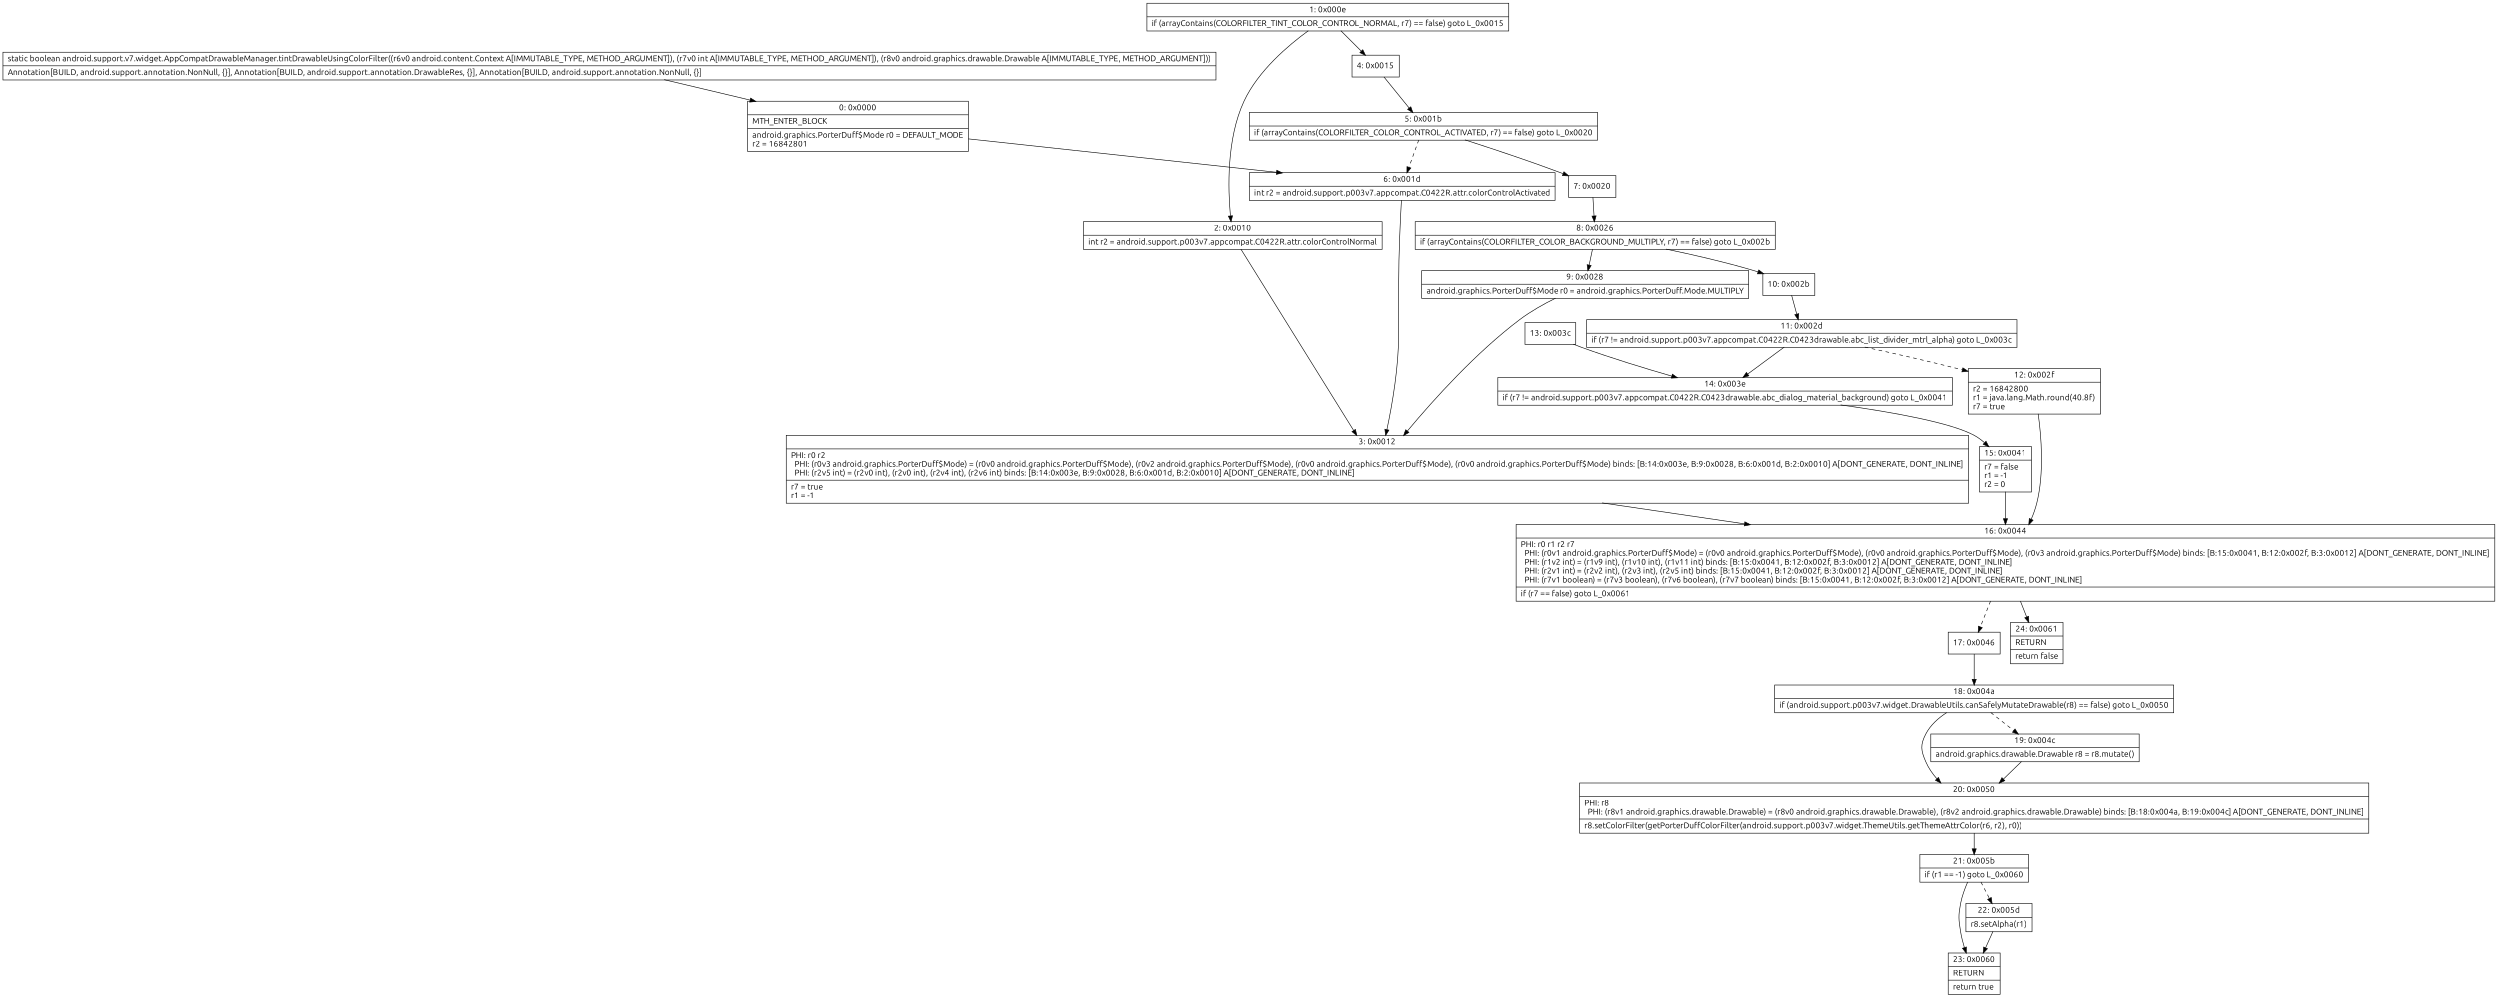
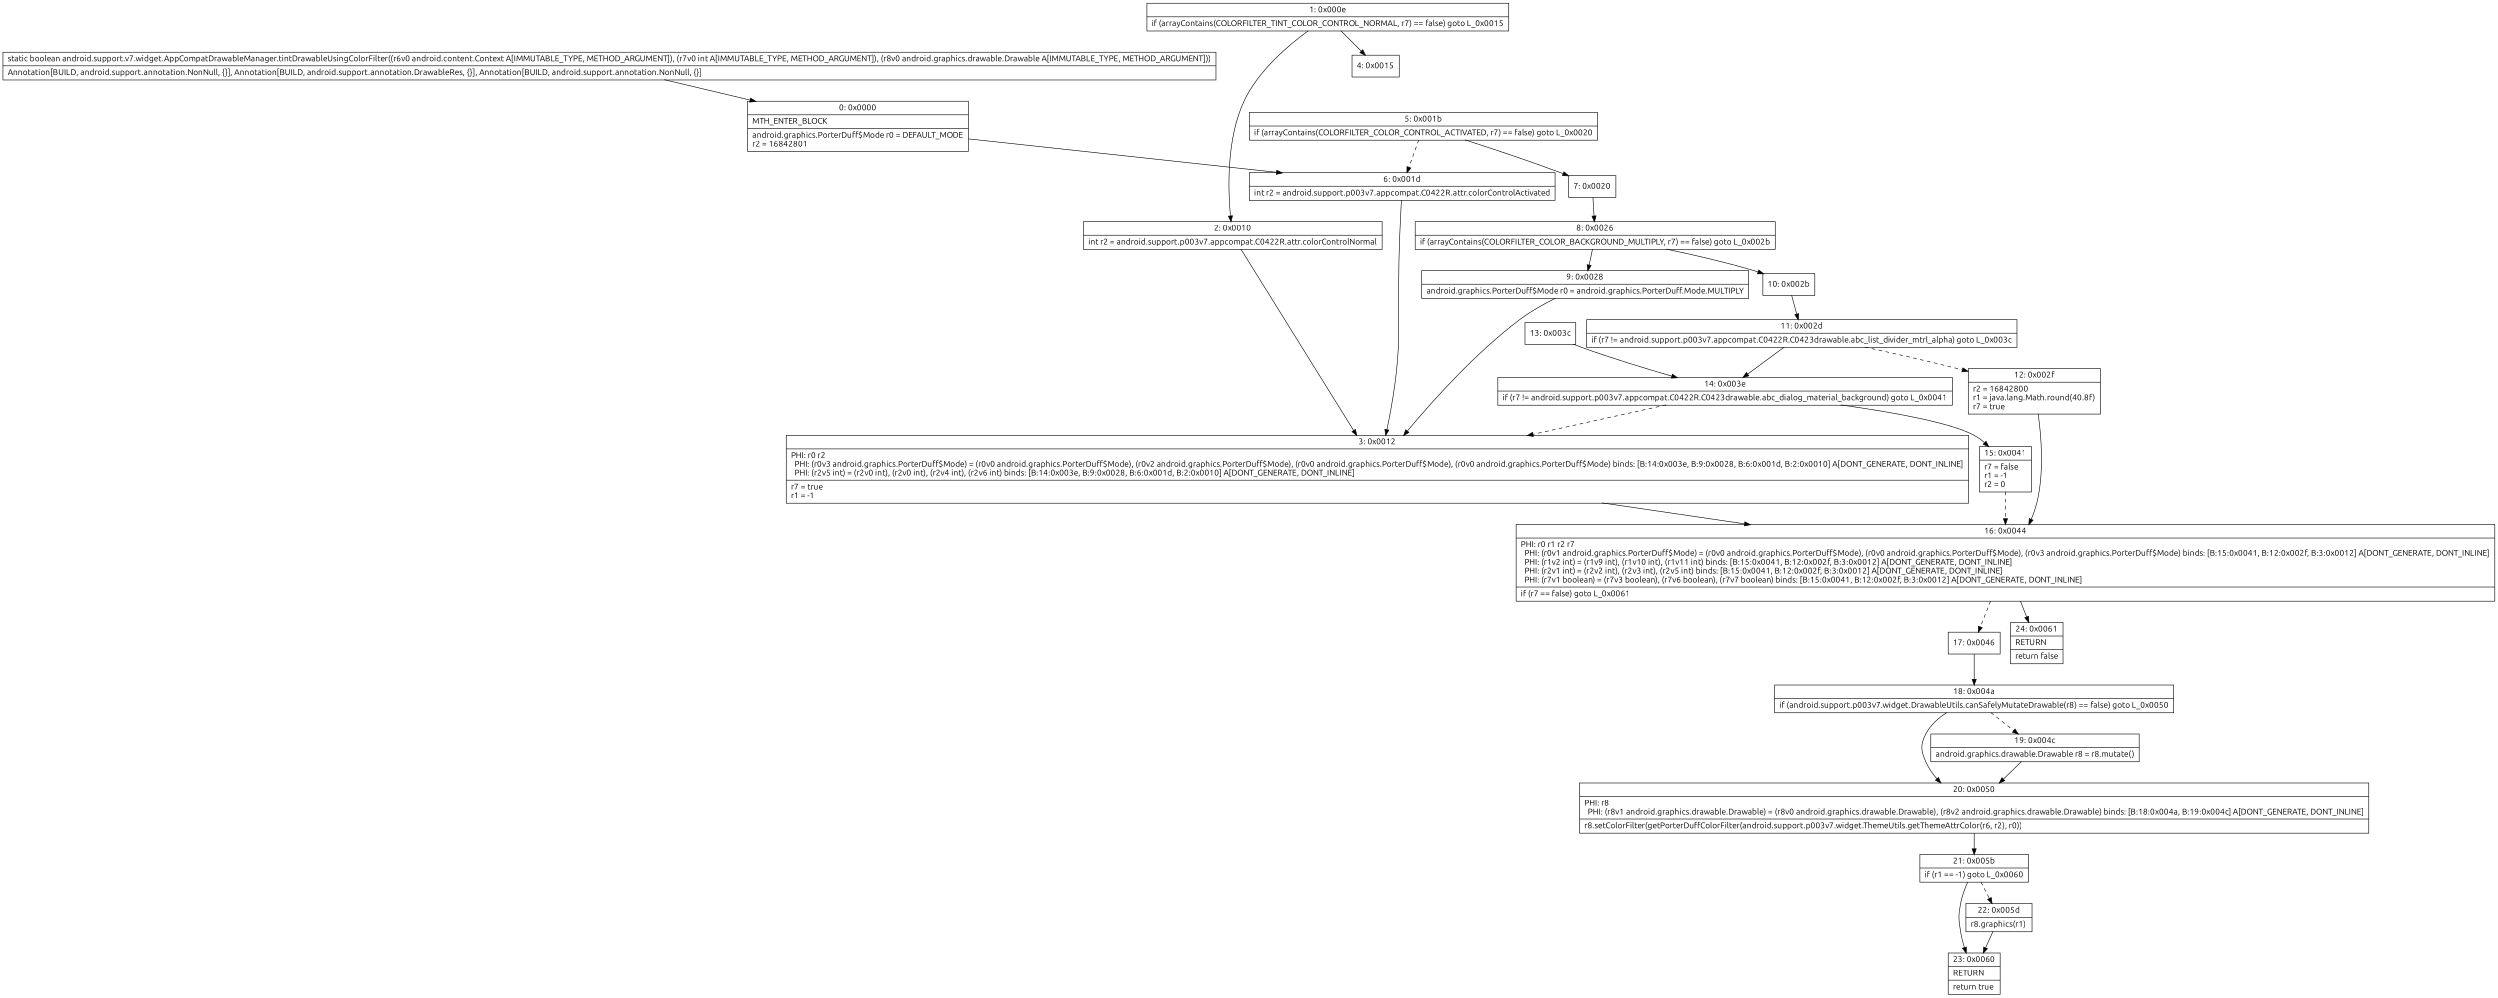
edge "4: 0x0015" -> "5: 0x001b": removed
edge "14: 0x003e" -> "3: 0x0012": added
edge "15: 0x0041" -> "16: 0x0044": style solid -> dashed
node "22: 0x005d": text "r8.setAlpha(r1)" -> "r8.graphics(r1)"
